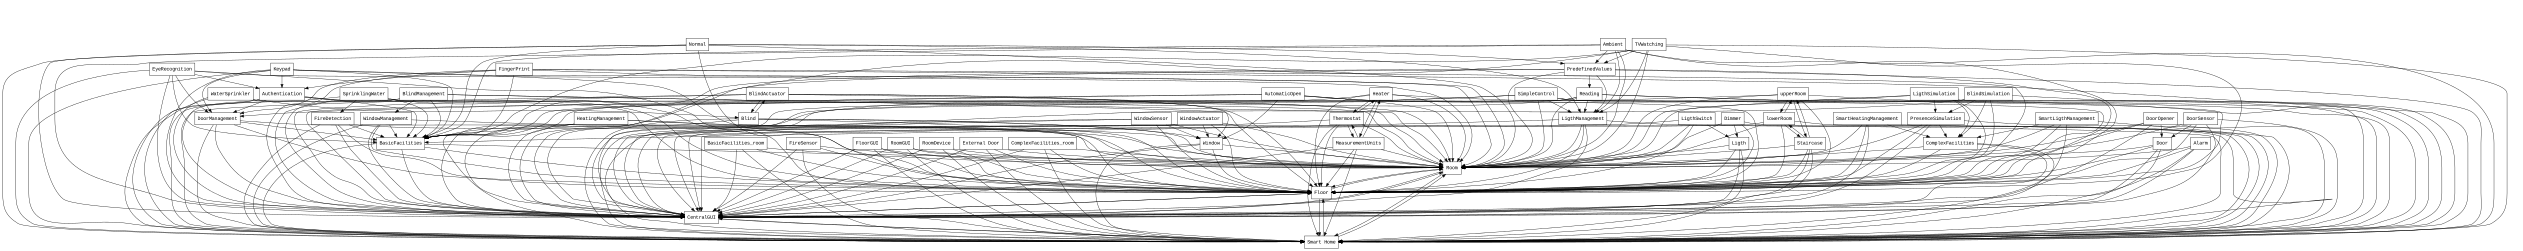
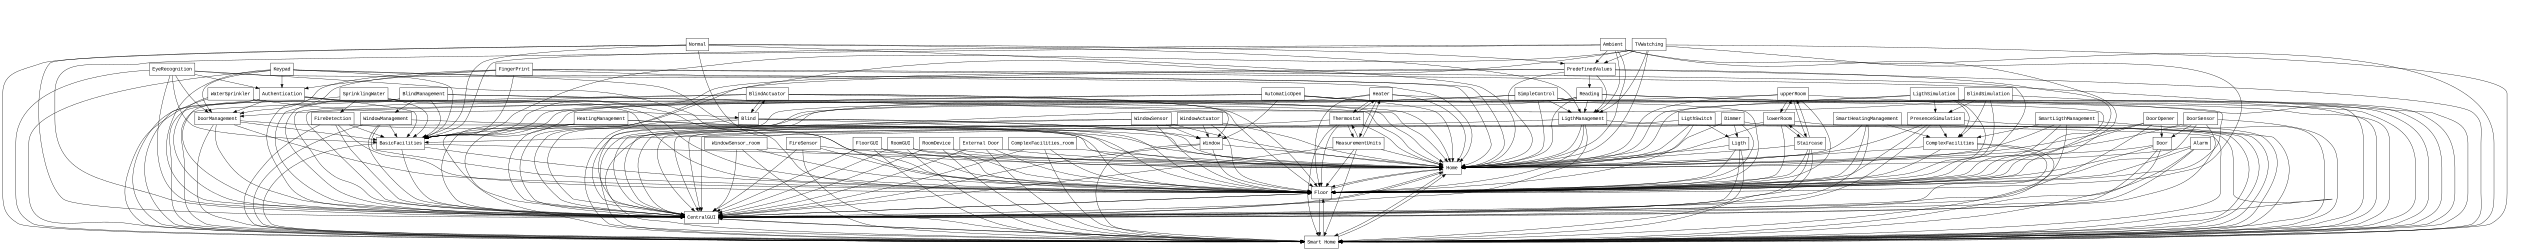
node "BasicFacilities_room": label "BasicFacilities_room" -> "WindowSensor_room"
node "Room": label "Room" -> "Home"
